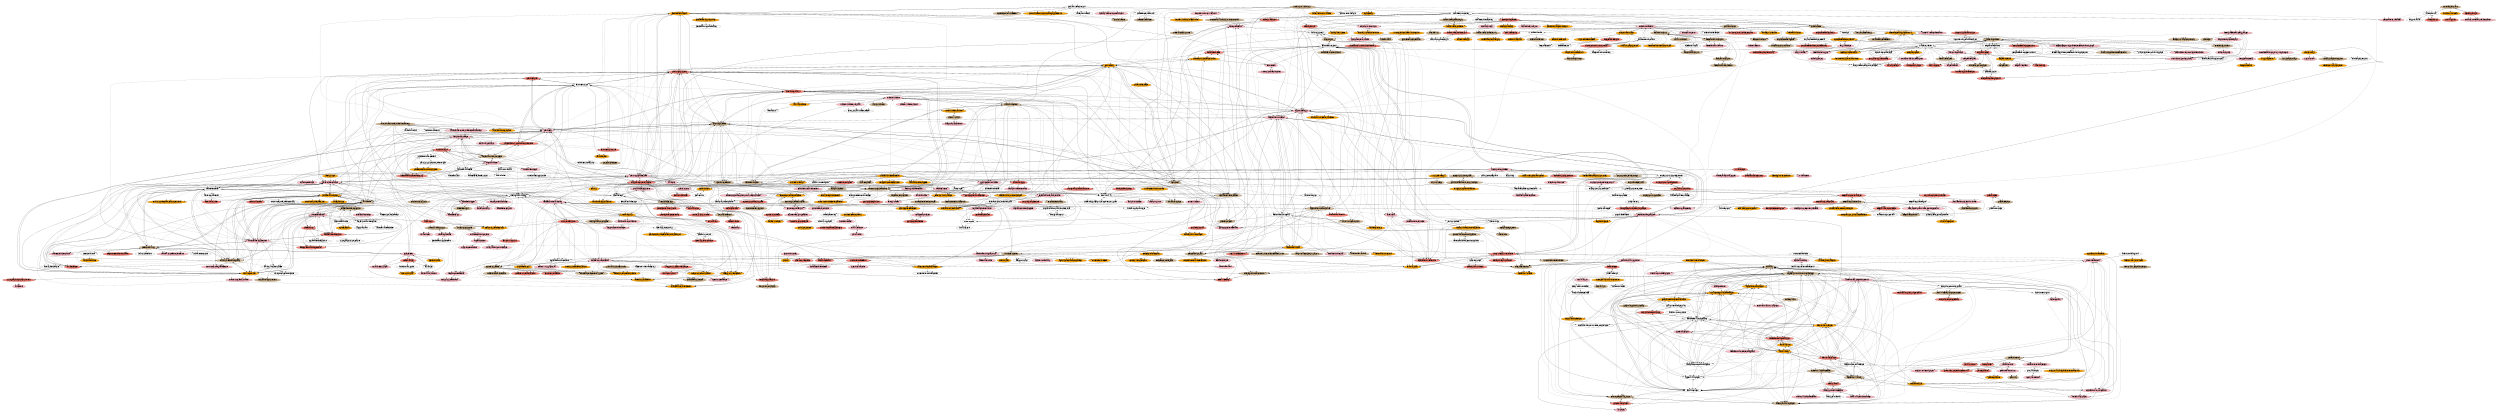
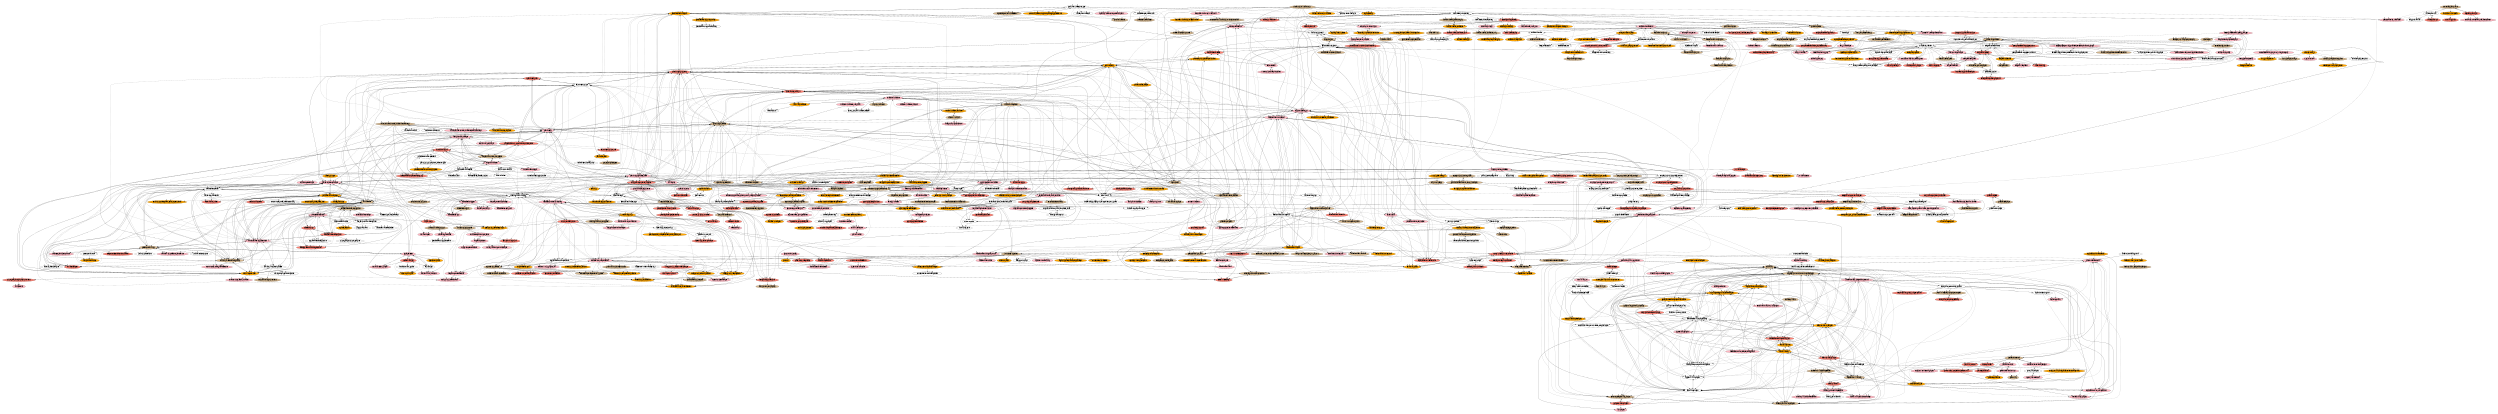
node "AndrSator/SteamCMD-GUI": label "AndrSator/SteamCMD-GUI" -> "AndrSator/SteamCMD-API"
